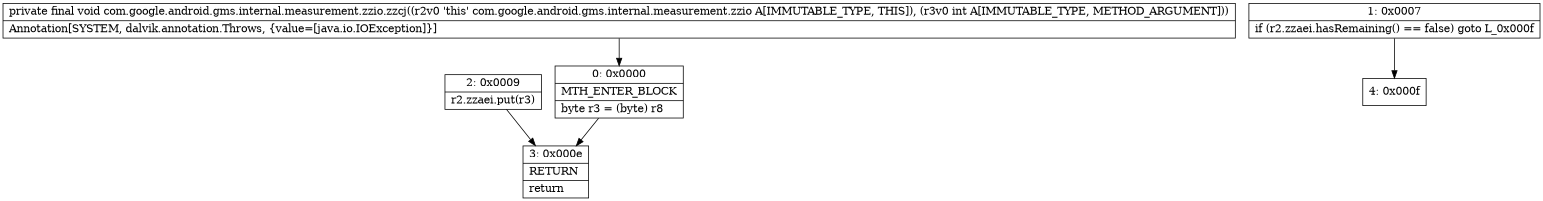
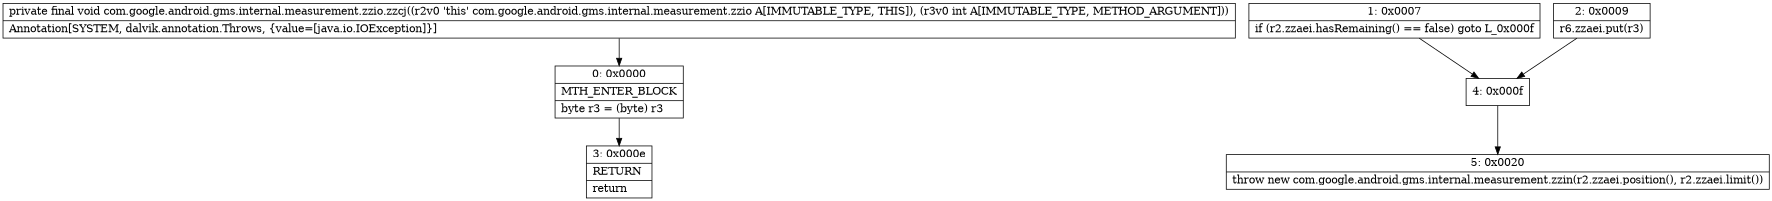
node "2: 0x0009": text "r2.zzaei.put(r3)" -> "r6.zzaei.put(r3)"
node "0: 0x0000": text "byte r3 = (byte) r8" -> "byte r3 = (byte) r3"
edge "2: 0x0009" -> "3: 0x000e": now "2: 0x0009" -> "4: 0x000f"
node "5: 0x0020": added
